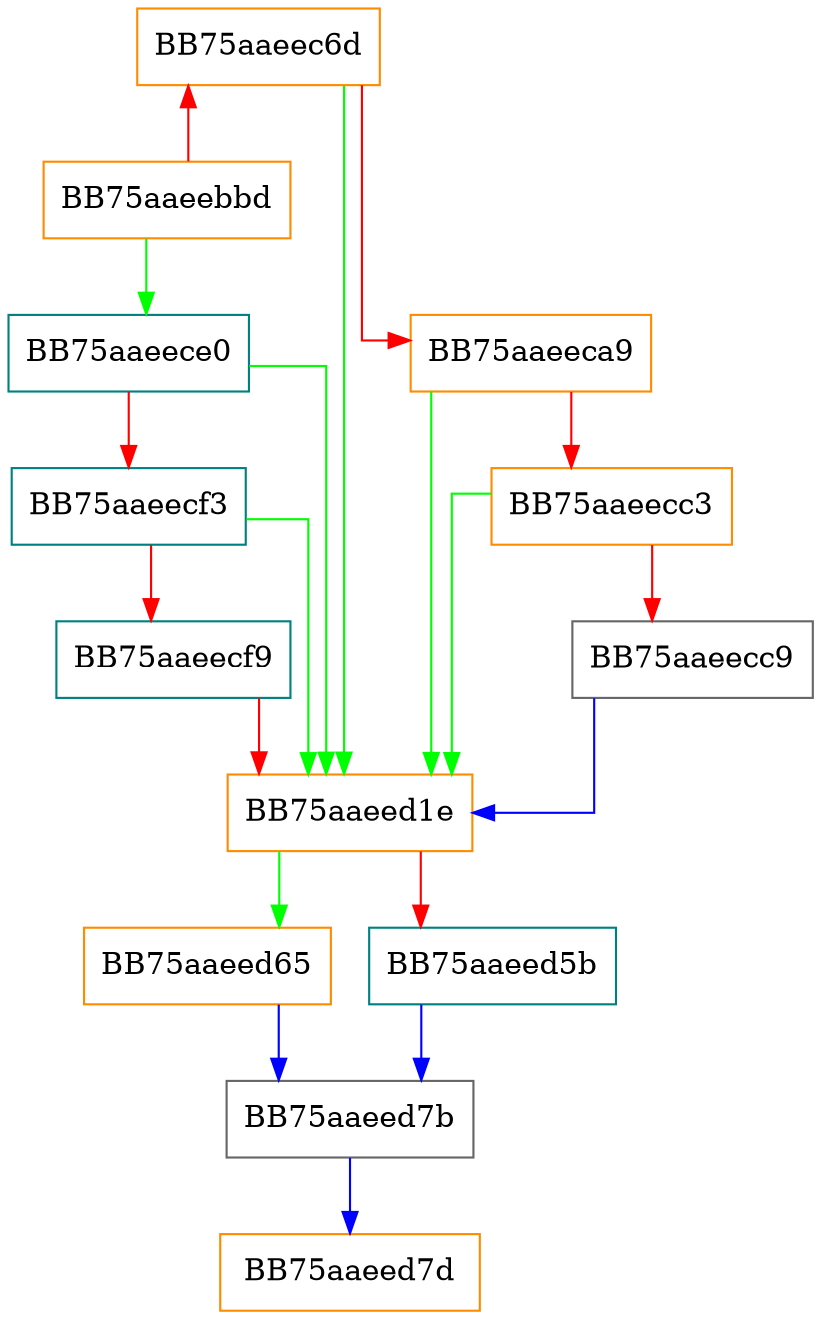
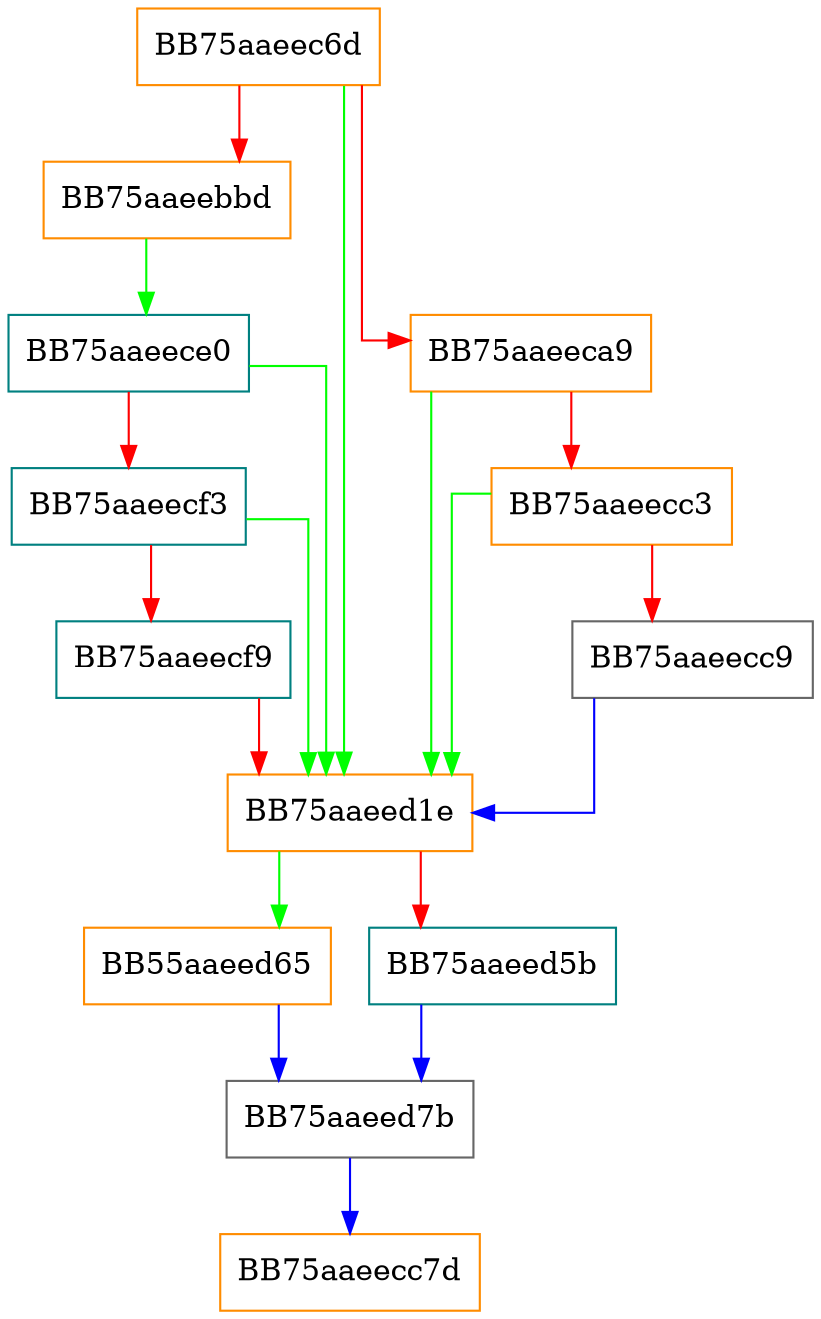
edge "BB75aaeebbd" -> "BB75aaeec6d": reversed
node "BB75aaeed65": label "BB75aaeed65" -> "BB55aaeed65"
node "BB75aaeed7d": label "BB75aaeed7d" -> "BB75aaeecc7d"
